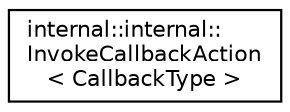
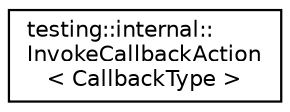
node "internal::internal:: InvokeCallbackAction < CallbackType >": label "internal::internal:: InvokeCallbackAction < CallbackType >" -> "testing::internal:: InvokeCallbackAction < CallbackType >"
